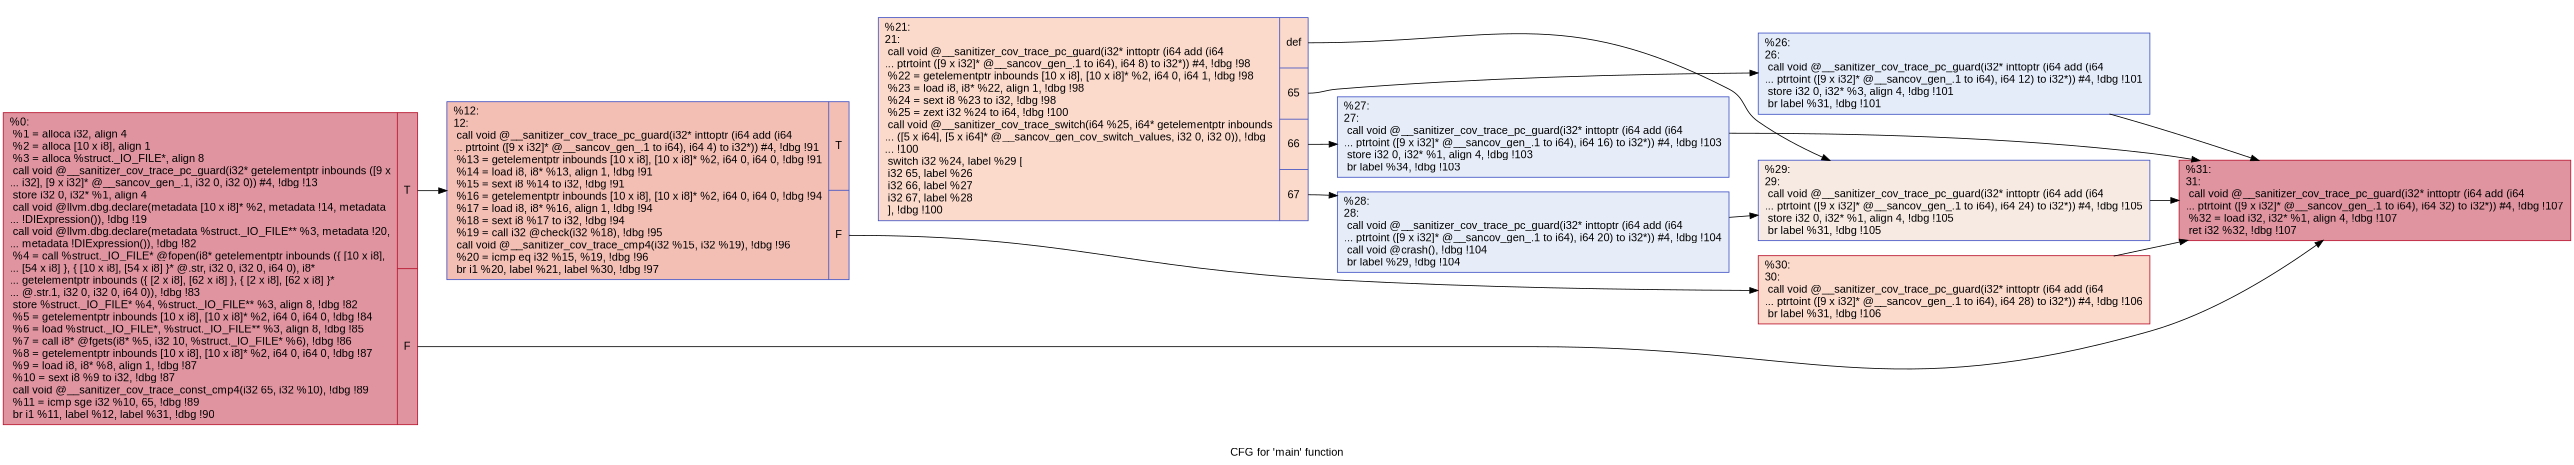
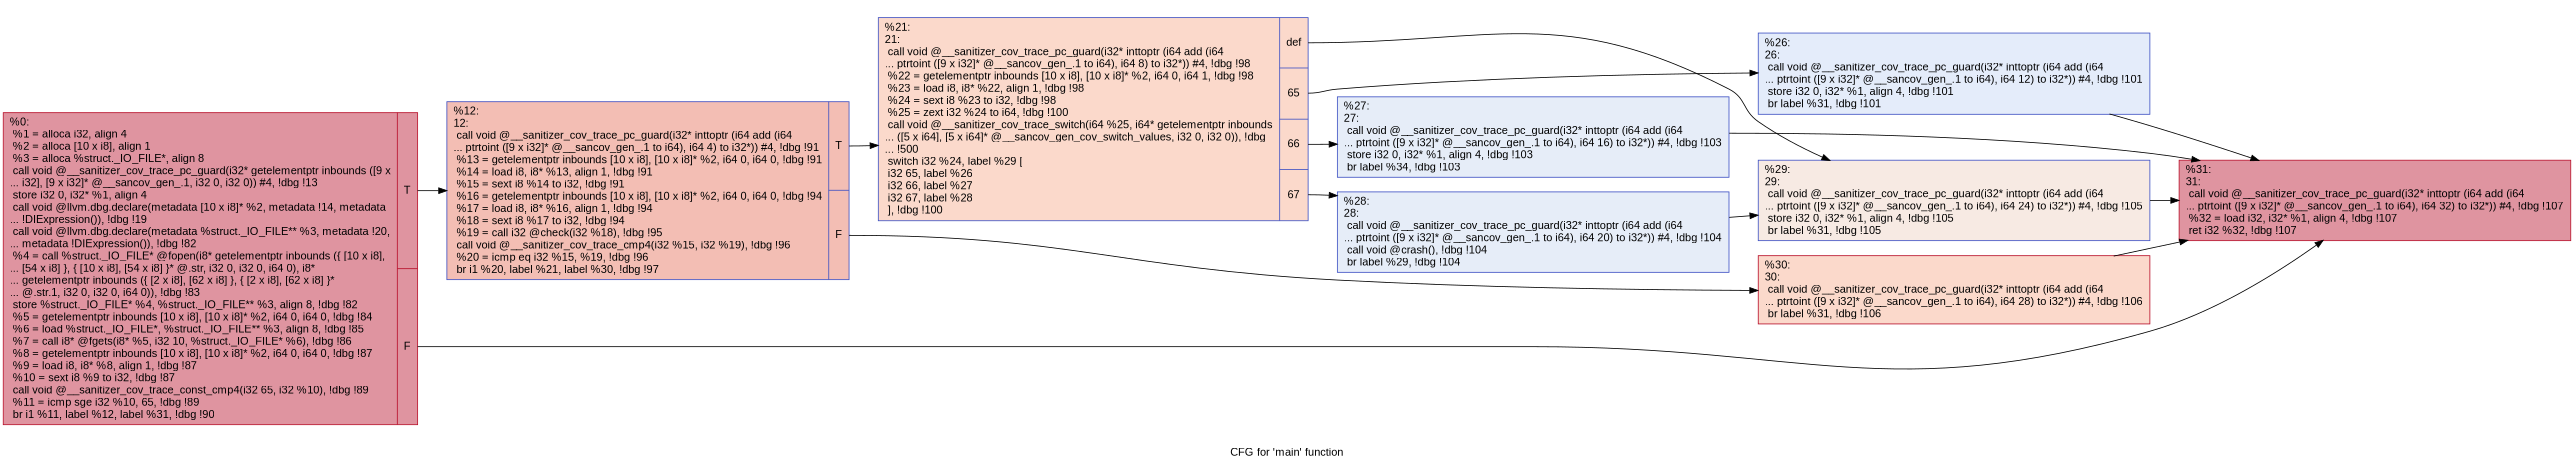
node "%26:": text "store i32 0, i32* %3, align 4, !dbg !101" -> "store i32 0, i32* %1, align 4, !dbg !101"
edge "%12:" -> "%21:": added
node "%21:": text "... !100" -> "... !500"
